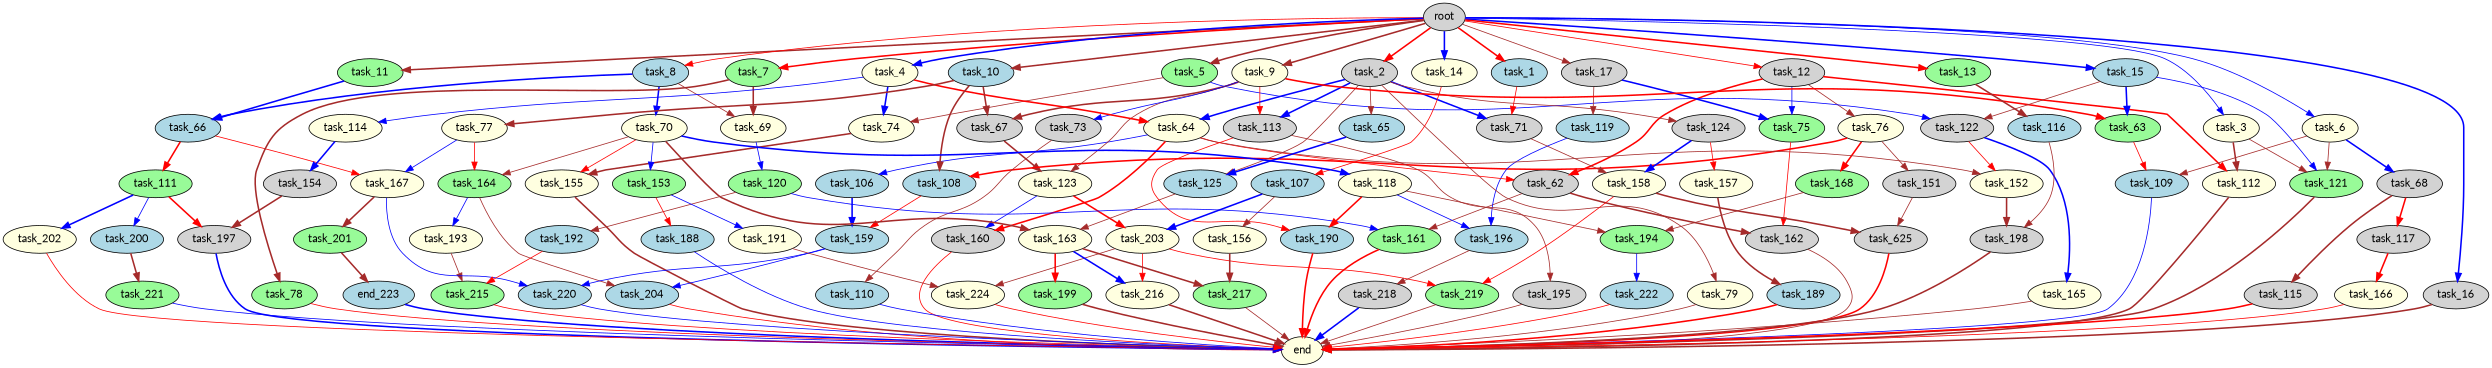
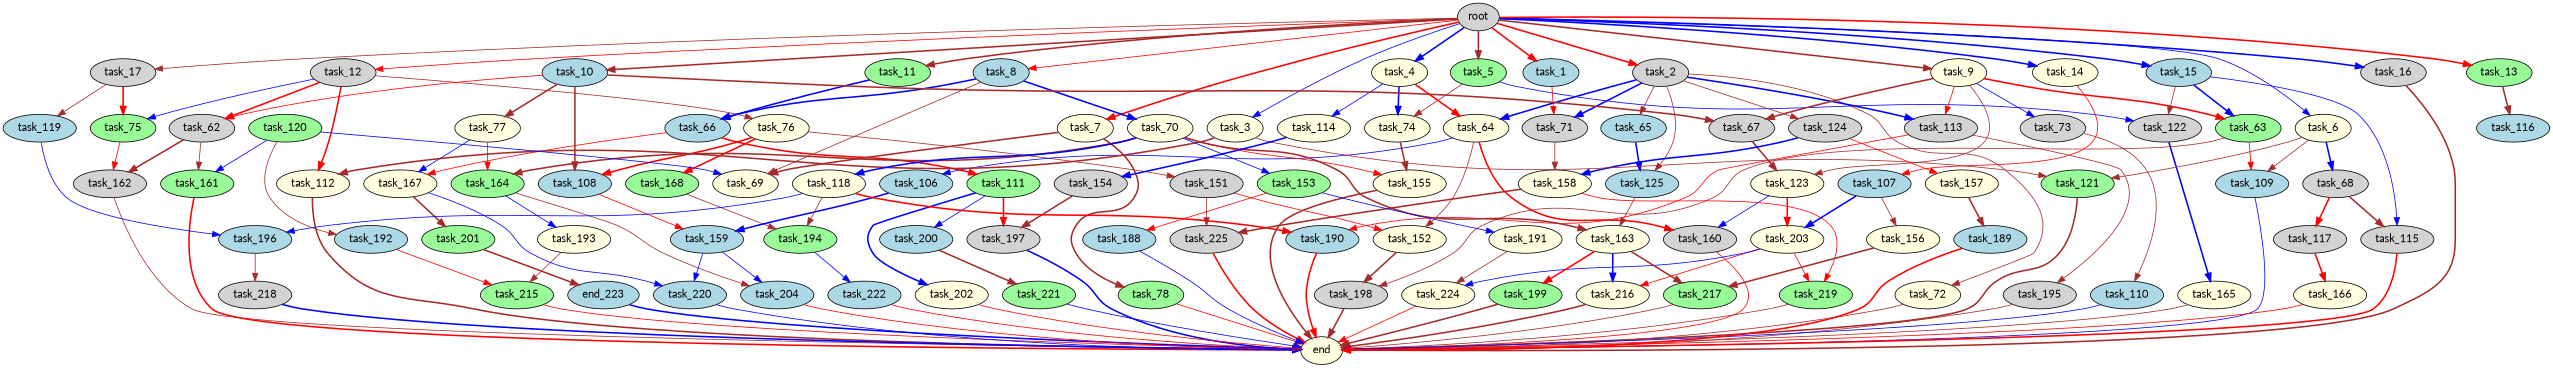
node "task_7": fillcolor palegreen -> lightyellow
edge "task_15" -> "task_121": now "task_15" -> "task_115"
edge "task_17" -> "task_75": color blue -> red
edge "task_69" -> "task_120": reversed
edge "task_122" -> "task_152": now "task_151" -> "task_152"
edge "task_70" -> "task_164": style solid -> bold
edge "task_64" -> "task_62": now "task_10" -> "task_62"
edge "task_116" -> "task_198": now "task_63" -> "task_198"
node "task_625": label "task_625" -> "task_225"
edge "task_203" -> "task_224": color brown -> blue
node "task_79": label "task_79" -> "task_72"
